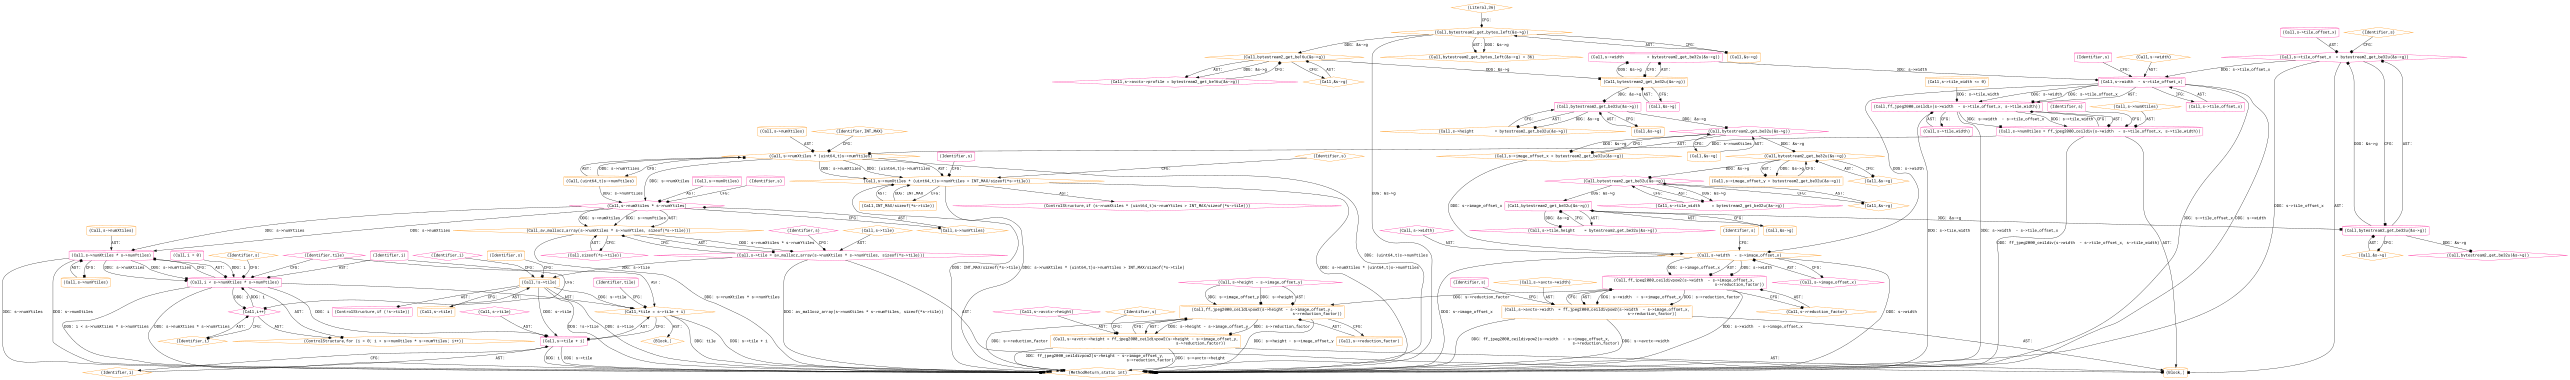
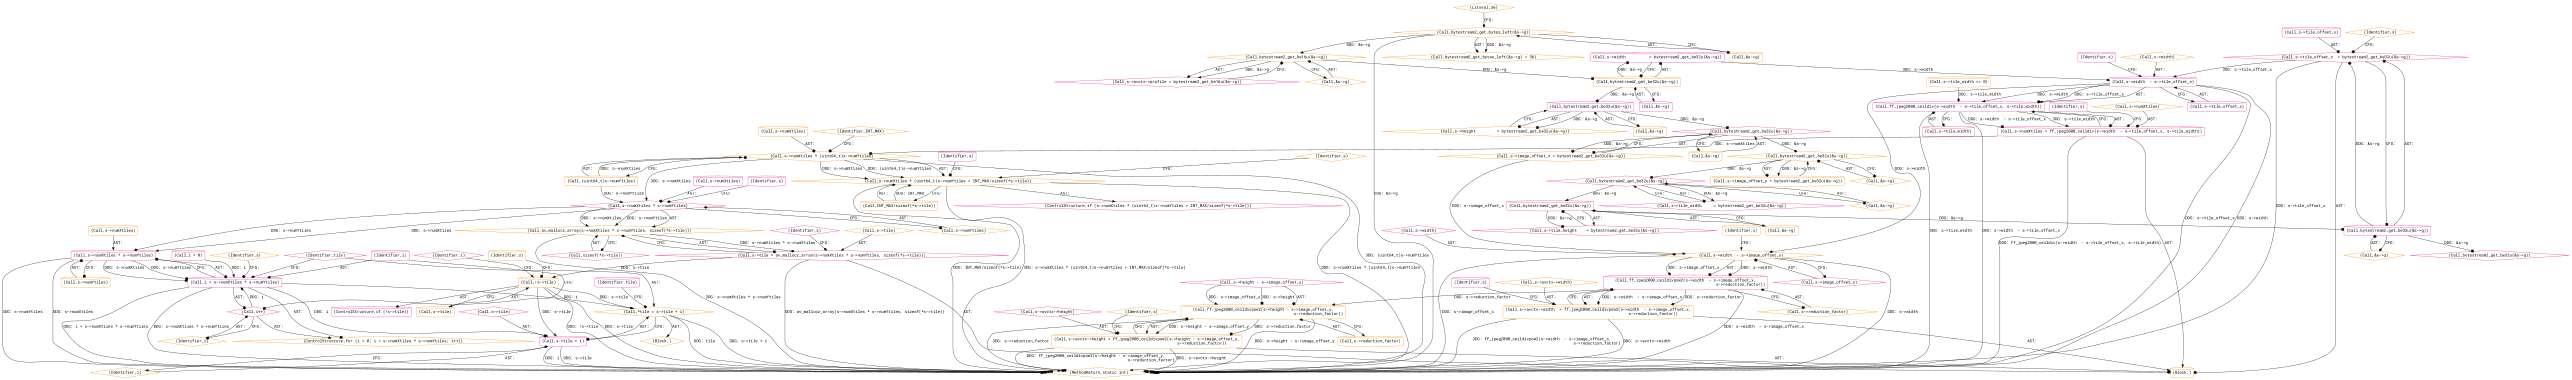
edge "(Call,i < s->numXtiles * s->numYtiles)" -> "(Call,i++)": label "DDG: i" -> "AST: "
edge "(Call,i < s->numXtiles * s->numYtiles)" -> "(Call,*tile = s->tile + i)": label "AST: " -> "DDG: i"
